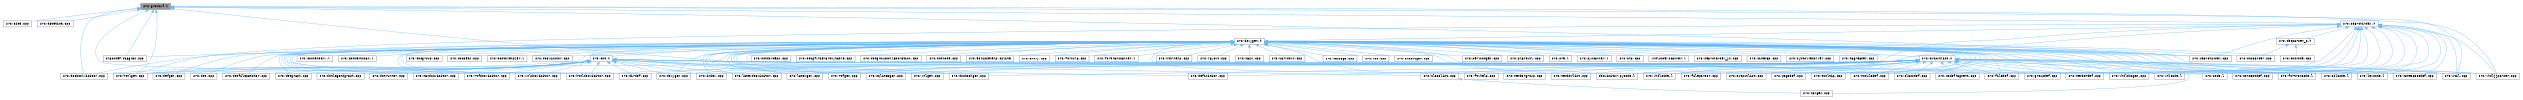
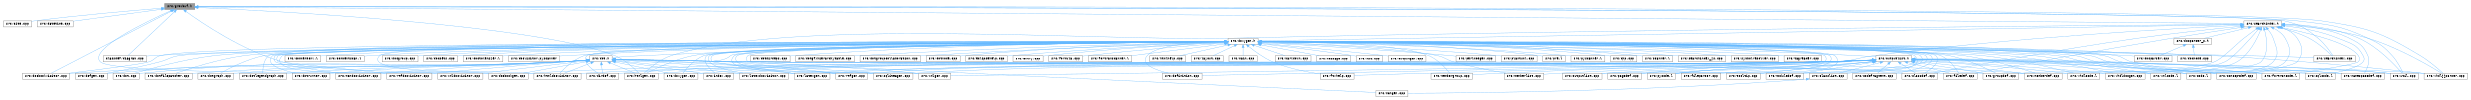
node "src/docvisitor.cpp": label "src/docvisitor.cpp" -> "src/docvisitor.pyscanner"
node "src/eclipsehelp.sqlite": label "src/eclipsehelp.sqlite" -> "src/eclipsehelp.cpp"
node "vhdlcode/scanner.l": label "vhdlcode/scanner.l" -> "src/scanner.l"
node "src/sitemap.cpp": removed
edge "src/docbookgen.cpp" -> "src/dot.h": added
node "docvisitor/pycode.l": label "docvisitor/pycode.l" -> "src/pycode.l"
node "src/lexcode.l": removed
